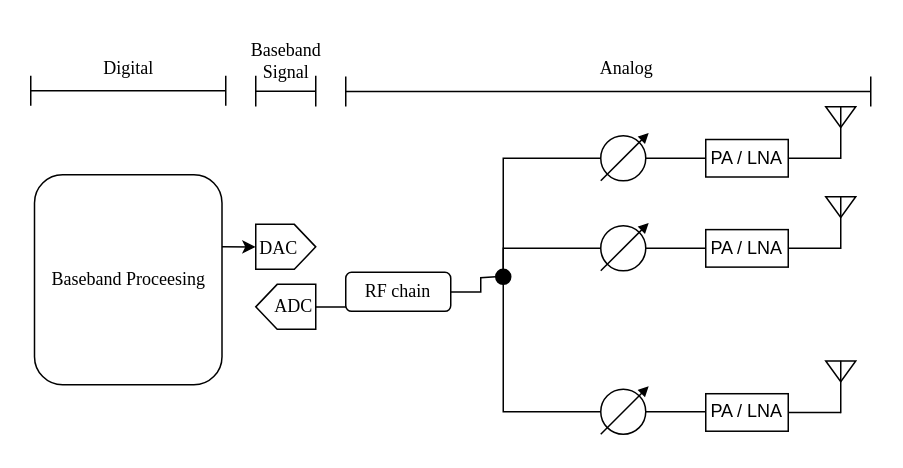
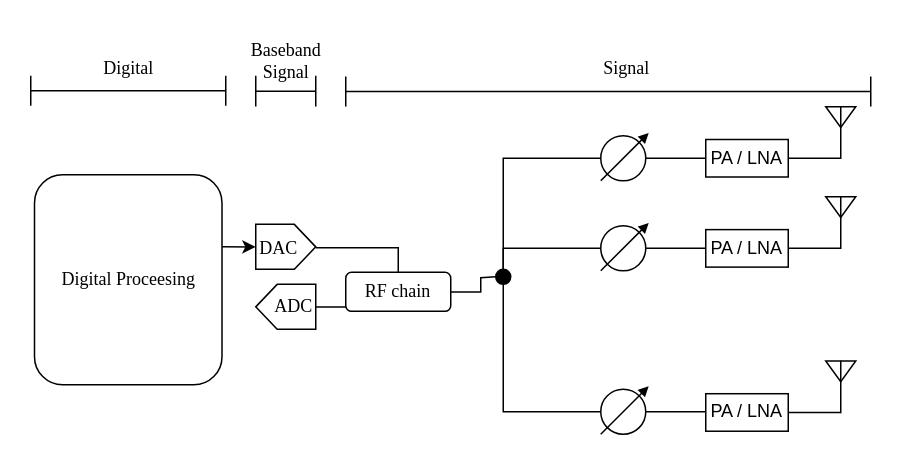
node "Analog": label "Analog" -> "Signal"
edge "DAC" -- "RF chain": added
node "Baseband Proceesing": label "Baseband Proceesing" -> "Digital Proceesing"
